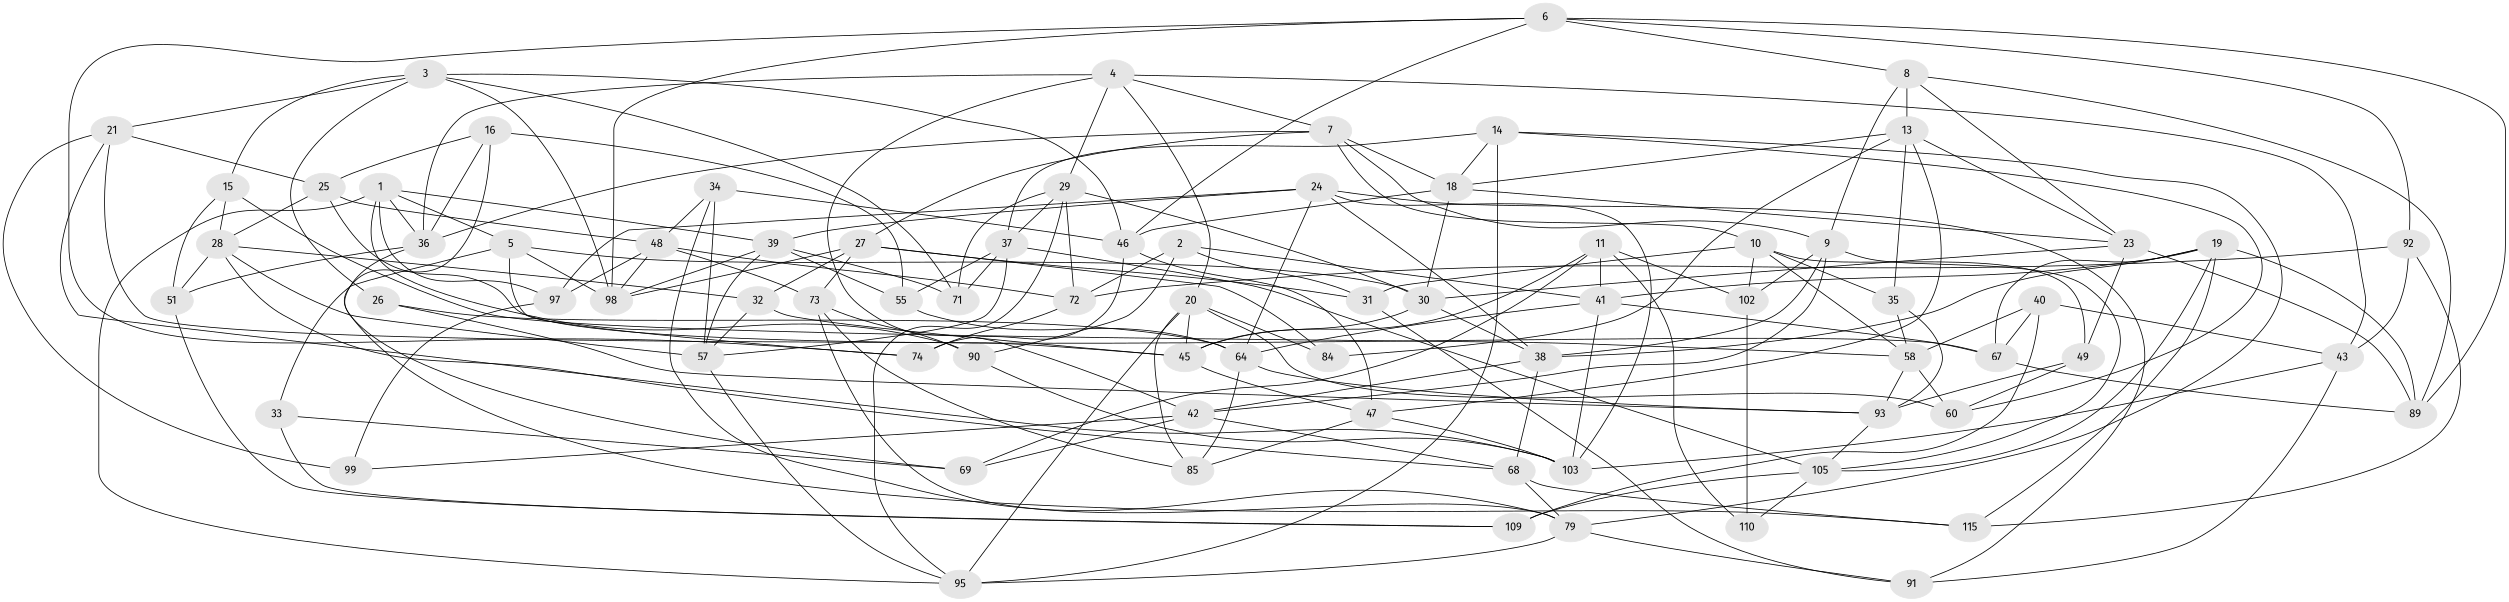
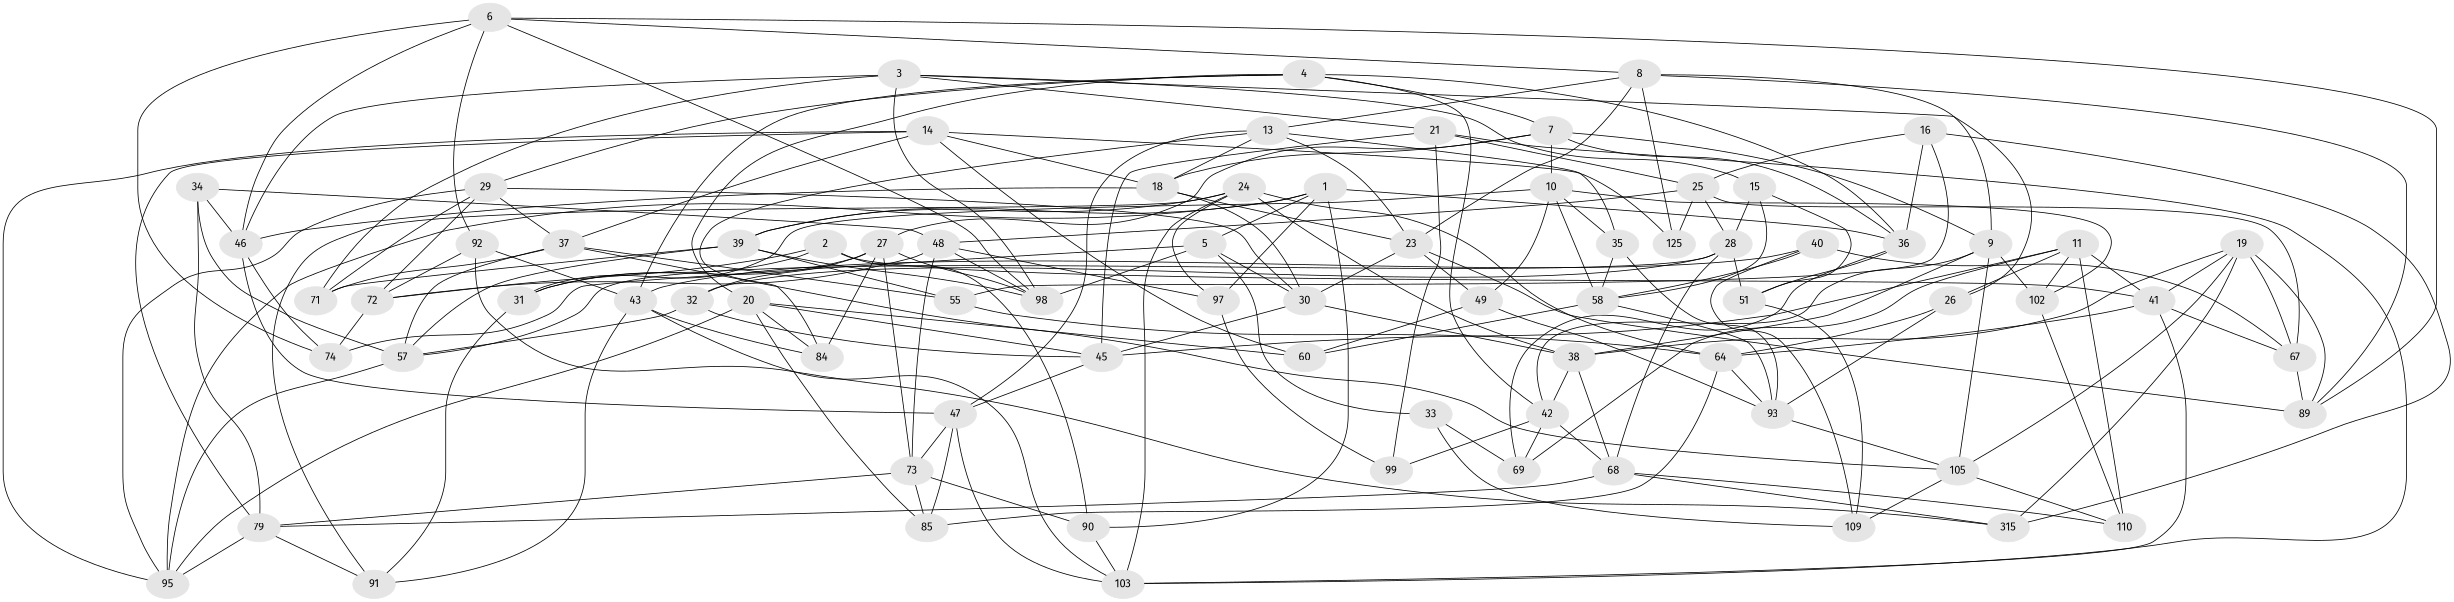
node "125": added
edge "11" -- "26": added
edge "43" -- "84": added
edge "47" -- "73": added
edge "68" -- "110": added
node "115": label "115" -> "315"
